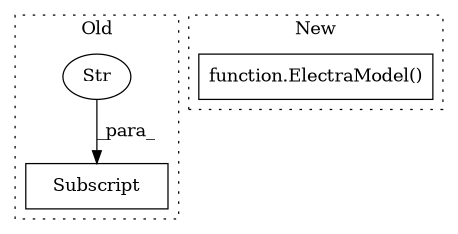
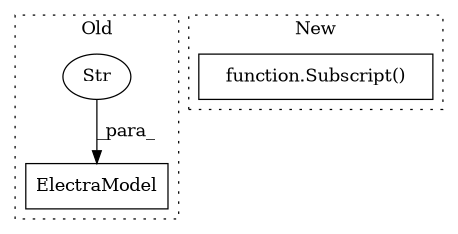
node "function.ElectraModel()": label "function.ElectraModel()" -> "function.Subscript()"
node "Subscript": label "Subscript" -> "ElectraModel"
